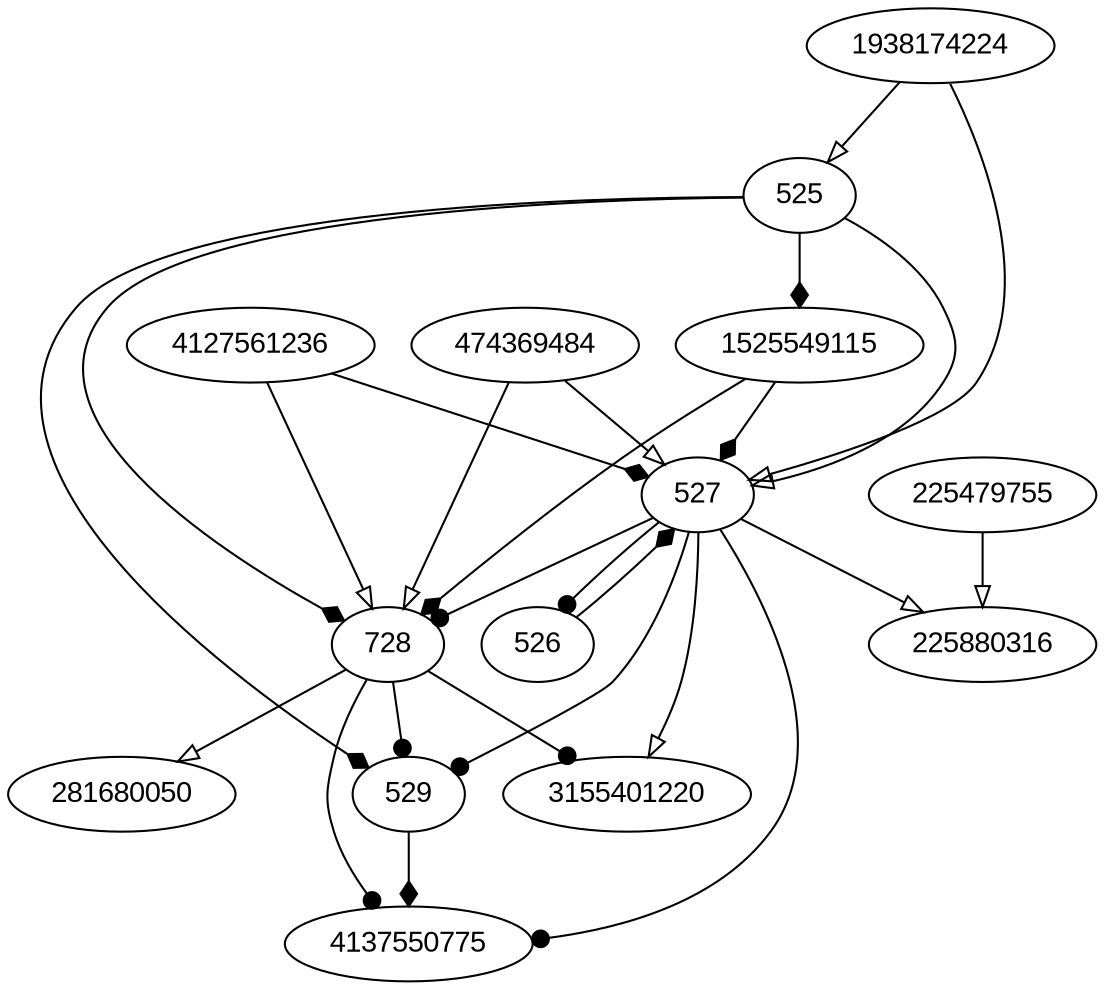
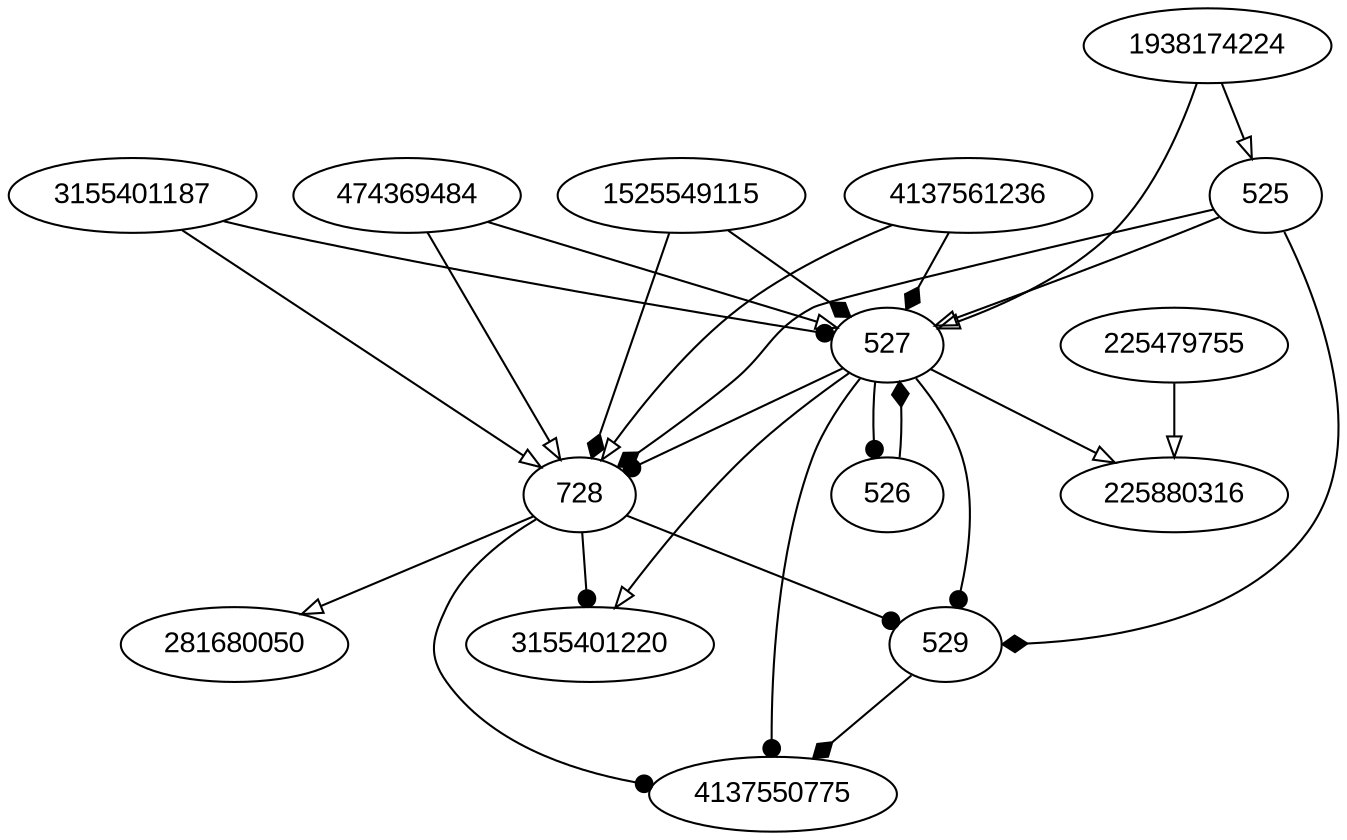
node "3155401187": added
edge "525" -> "1525549115": removed
node "4127561236": label "4127561236" -> "4137561236"
